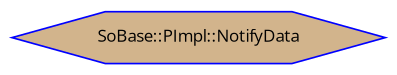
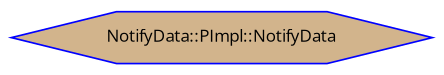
node "SoBase::PImpl::NotifyData": label "SoBase::PImpl::NotifyData" -> "NotifyData::PImpl::NotifyData"
